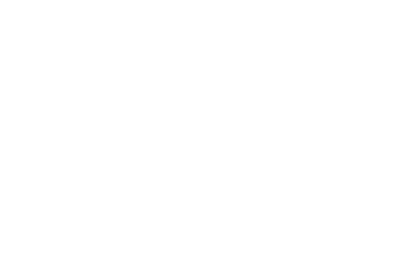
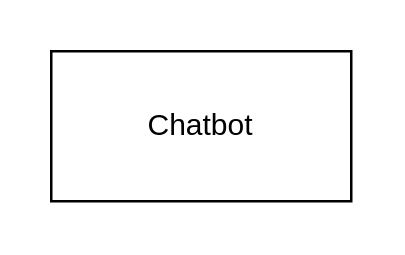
node "Chatbot": added
